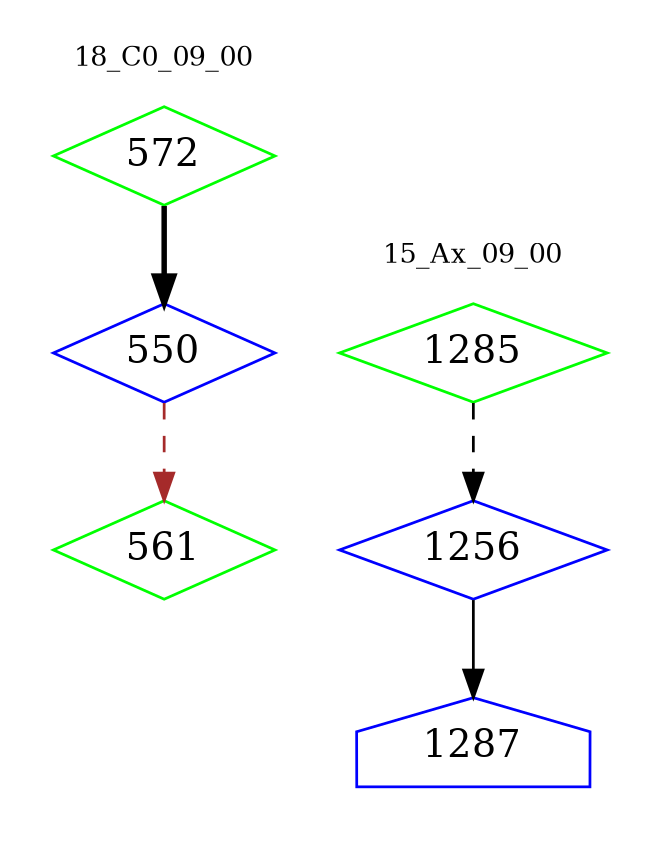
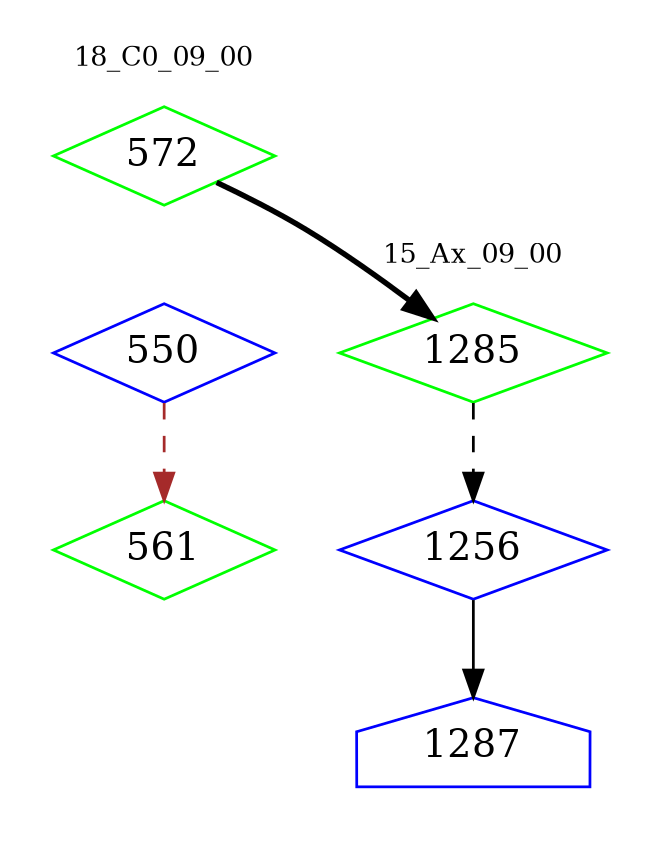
edge "572" -> "550": now "572" -> "1285"
